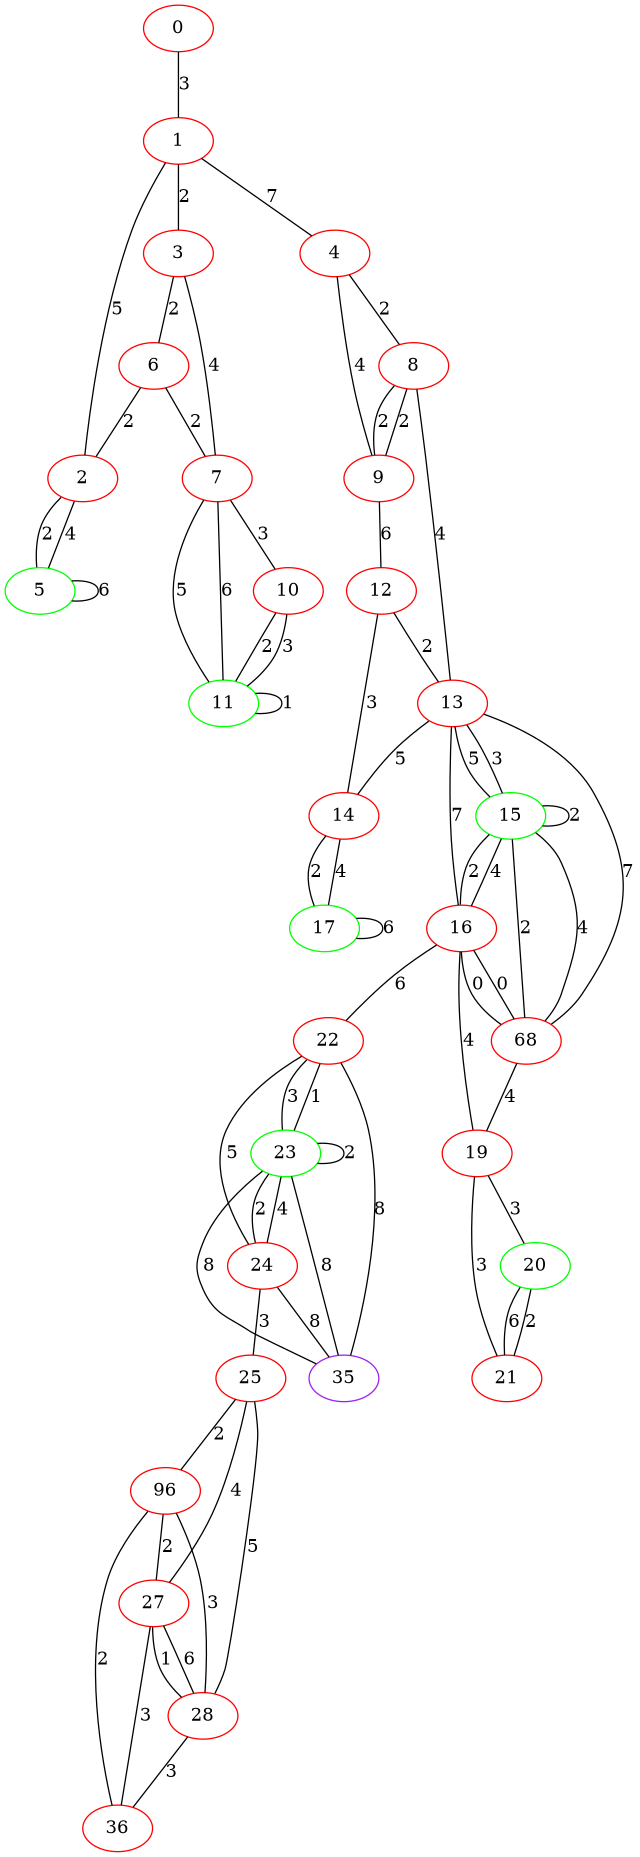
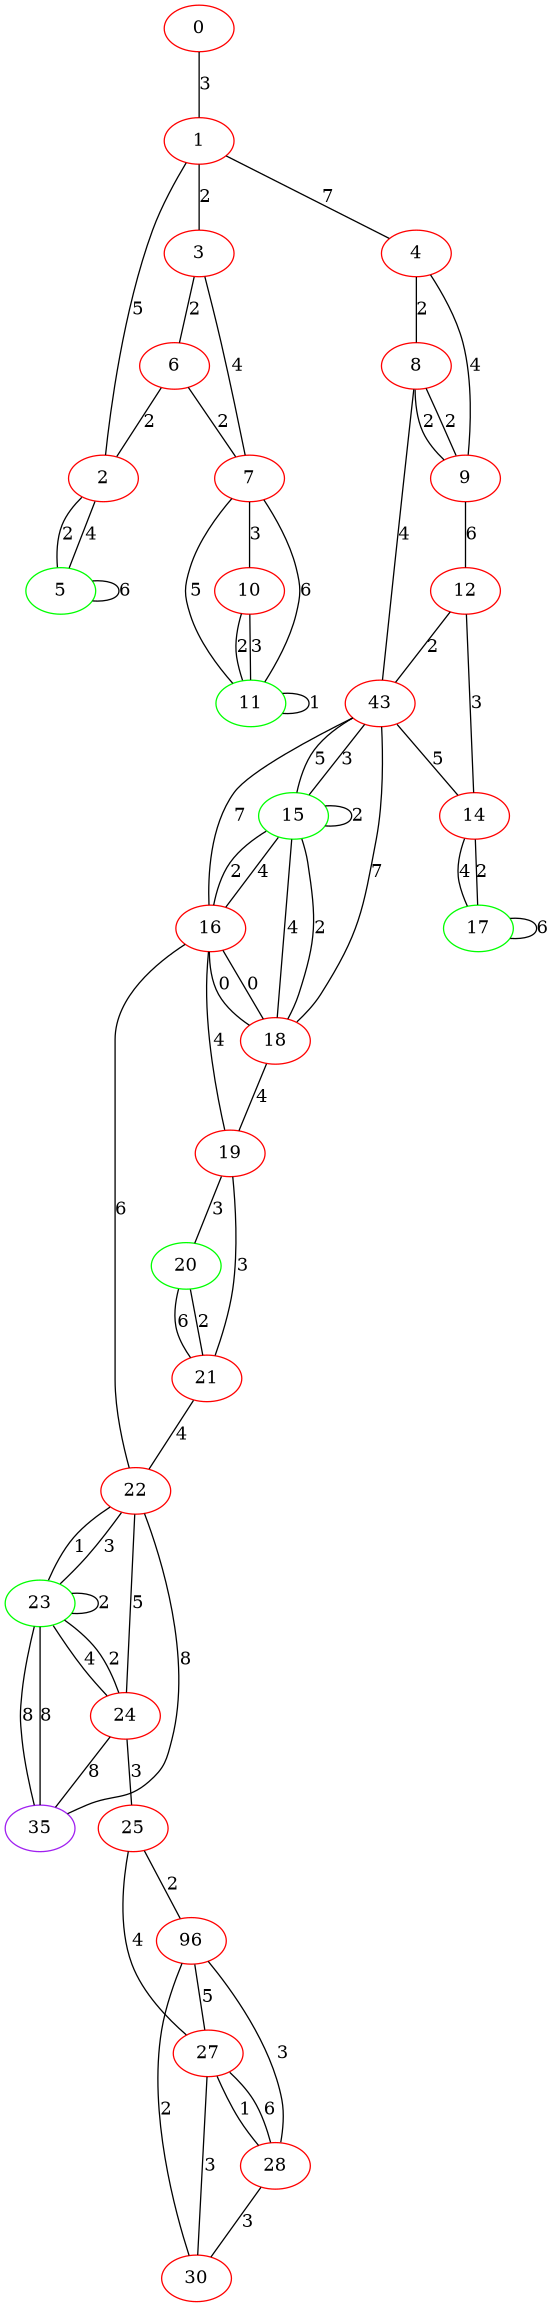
node "13": label "13" -> "43"
node "68": label "68" -> "18"
edge "21" -- "22": added, label "4"
edge "96" -- "27": label "2" -> "5"
edge "25" -- "28": removed, label "5"
node "36": label "36" -> "30"
